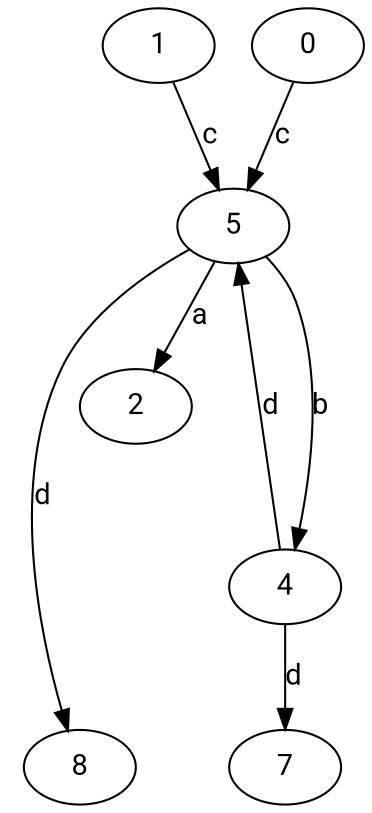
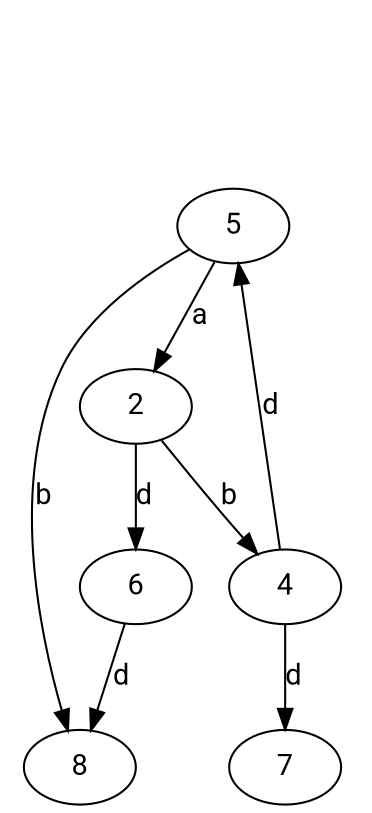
node "1": removed
node "0": removed
edge "5" -> "4": now "2" -> "4"
edge "5" -> "8": label "d" -> "b"
node "6": added
